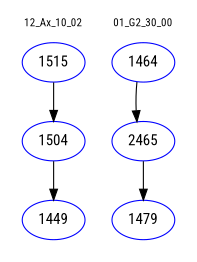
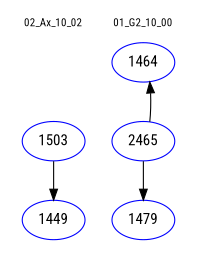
cluster "12_Ax_10_02": label "12_Ax_10_02" -> "02_Ax_10_02"
cluster "01_G2_30_00": label "01_G2_30_00" -> "01_G2_10_00"
node "1515": removed
edge "1464" -> "2465": reversed
node "1504": label "1504" -> "1503"
